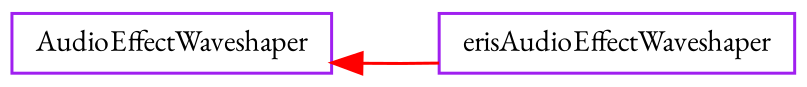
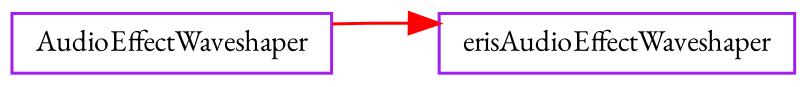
edge "erisAudioEffectWaveshaper" -> "AudioEffectWaveshaper": reversed
